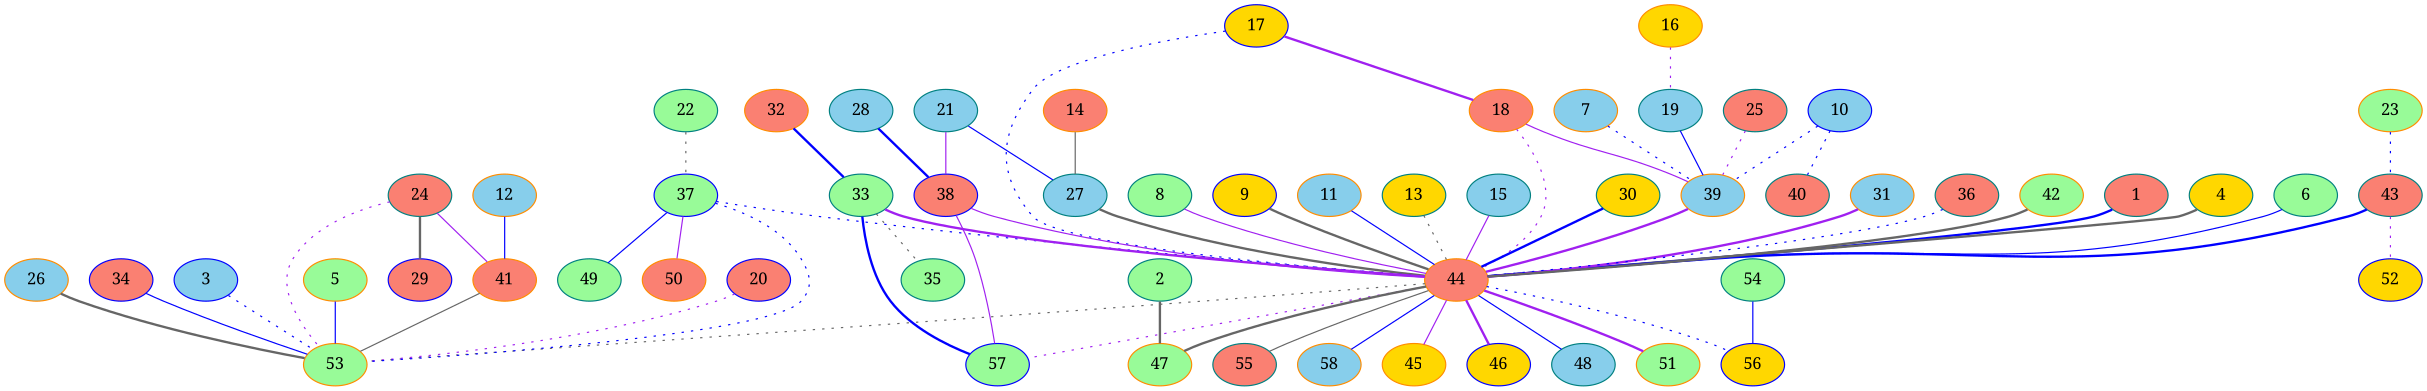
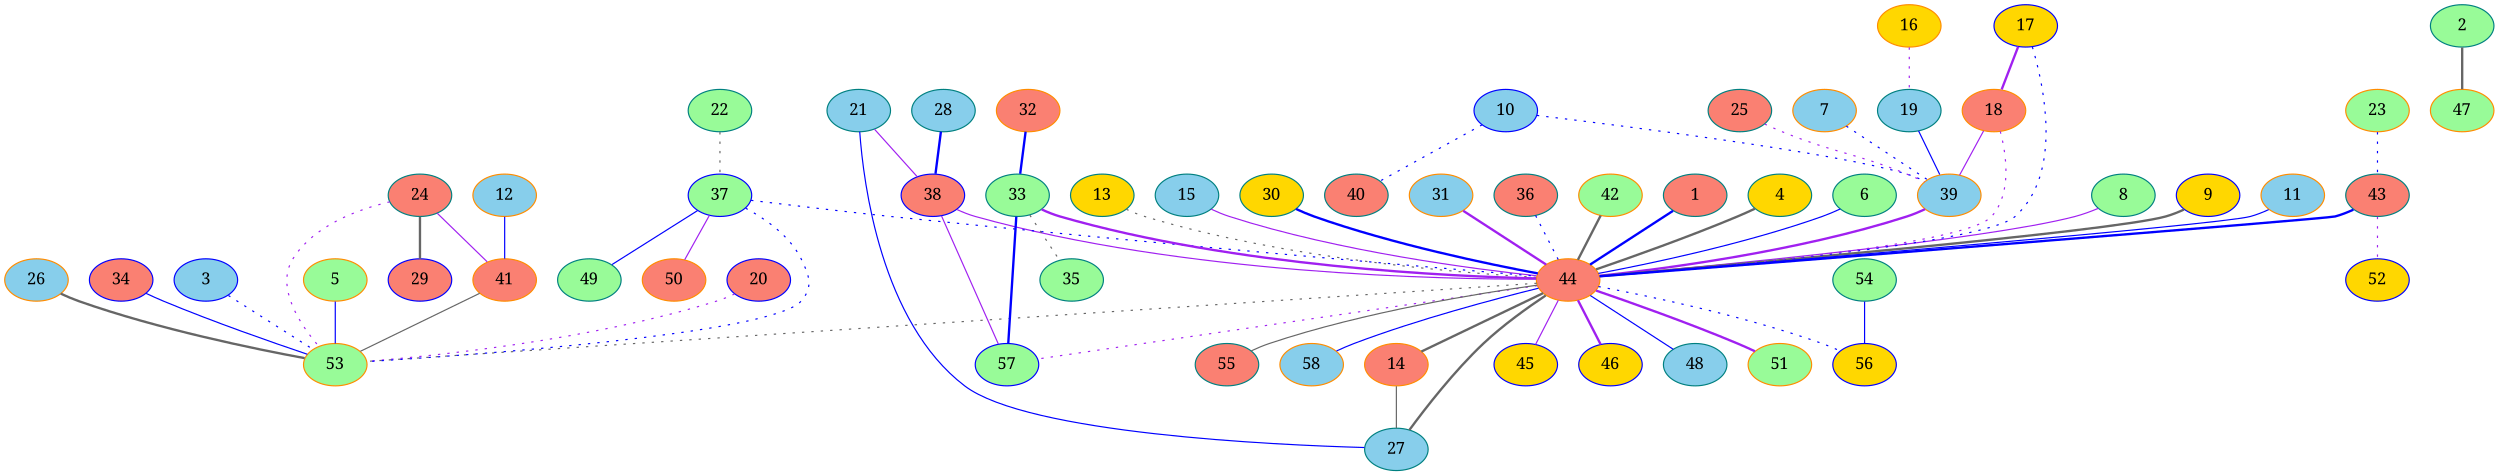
edge "44" -- "47": now "44" -- "14"
node "45": color darkorange -> blue
